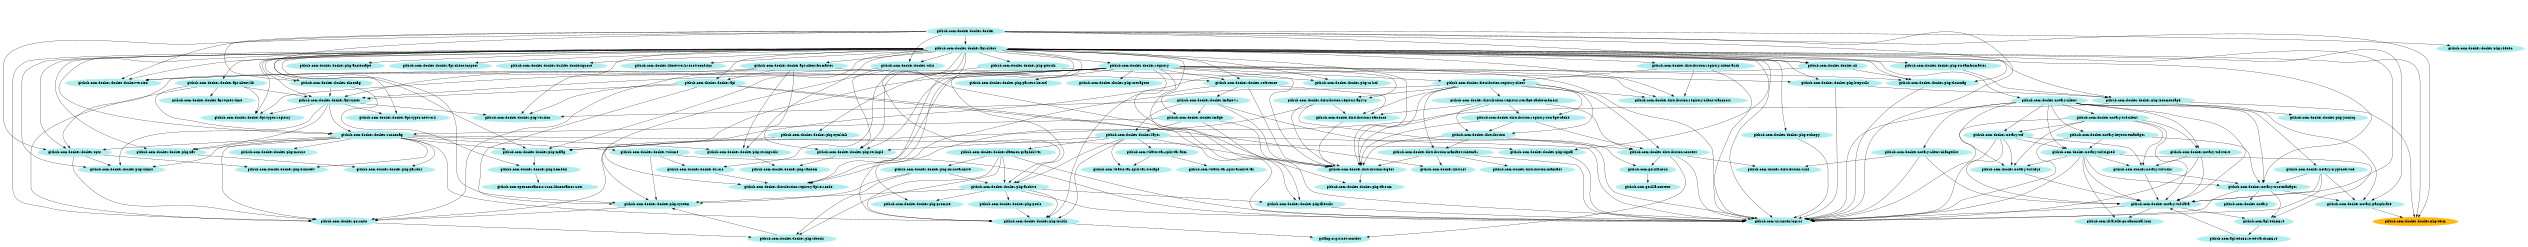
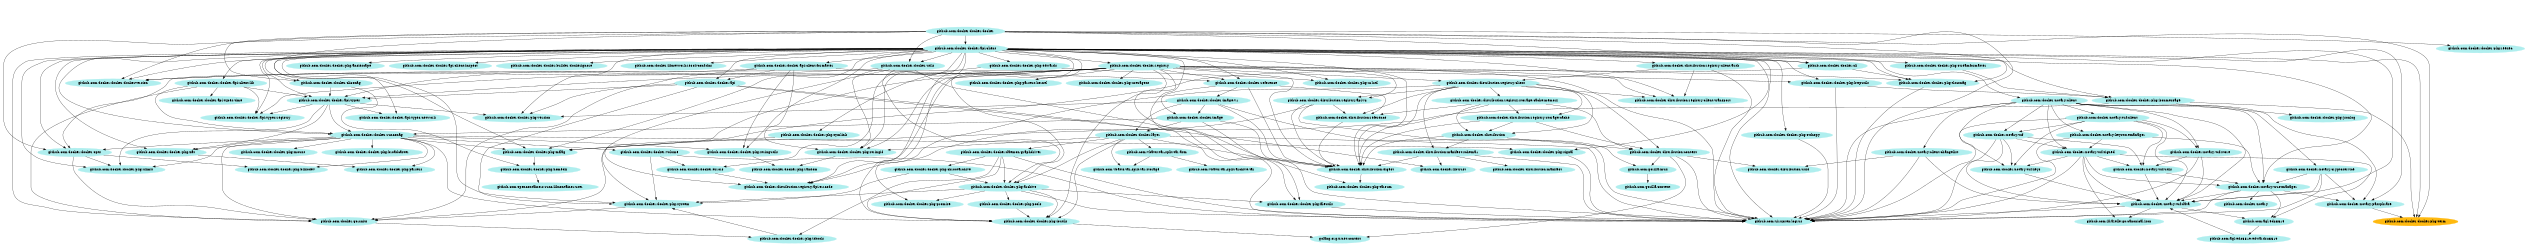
node "github.com/docker/docker/pkg/gitutils": label "github.com/docker/docker/pkg/gitutils" -> "github.com/docker/docker/pkg/edwards"
node "github.com/docker/docker/pkg/broadcaster": added
edge "github.com/docker/docker/pkg/chrootarchive" -> "github.com/docker/docker/pkg/idtools": removed
edge "github.com/docker/notary/trustmanager" -> "github.com/docker/notary/tuf/data": added
